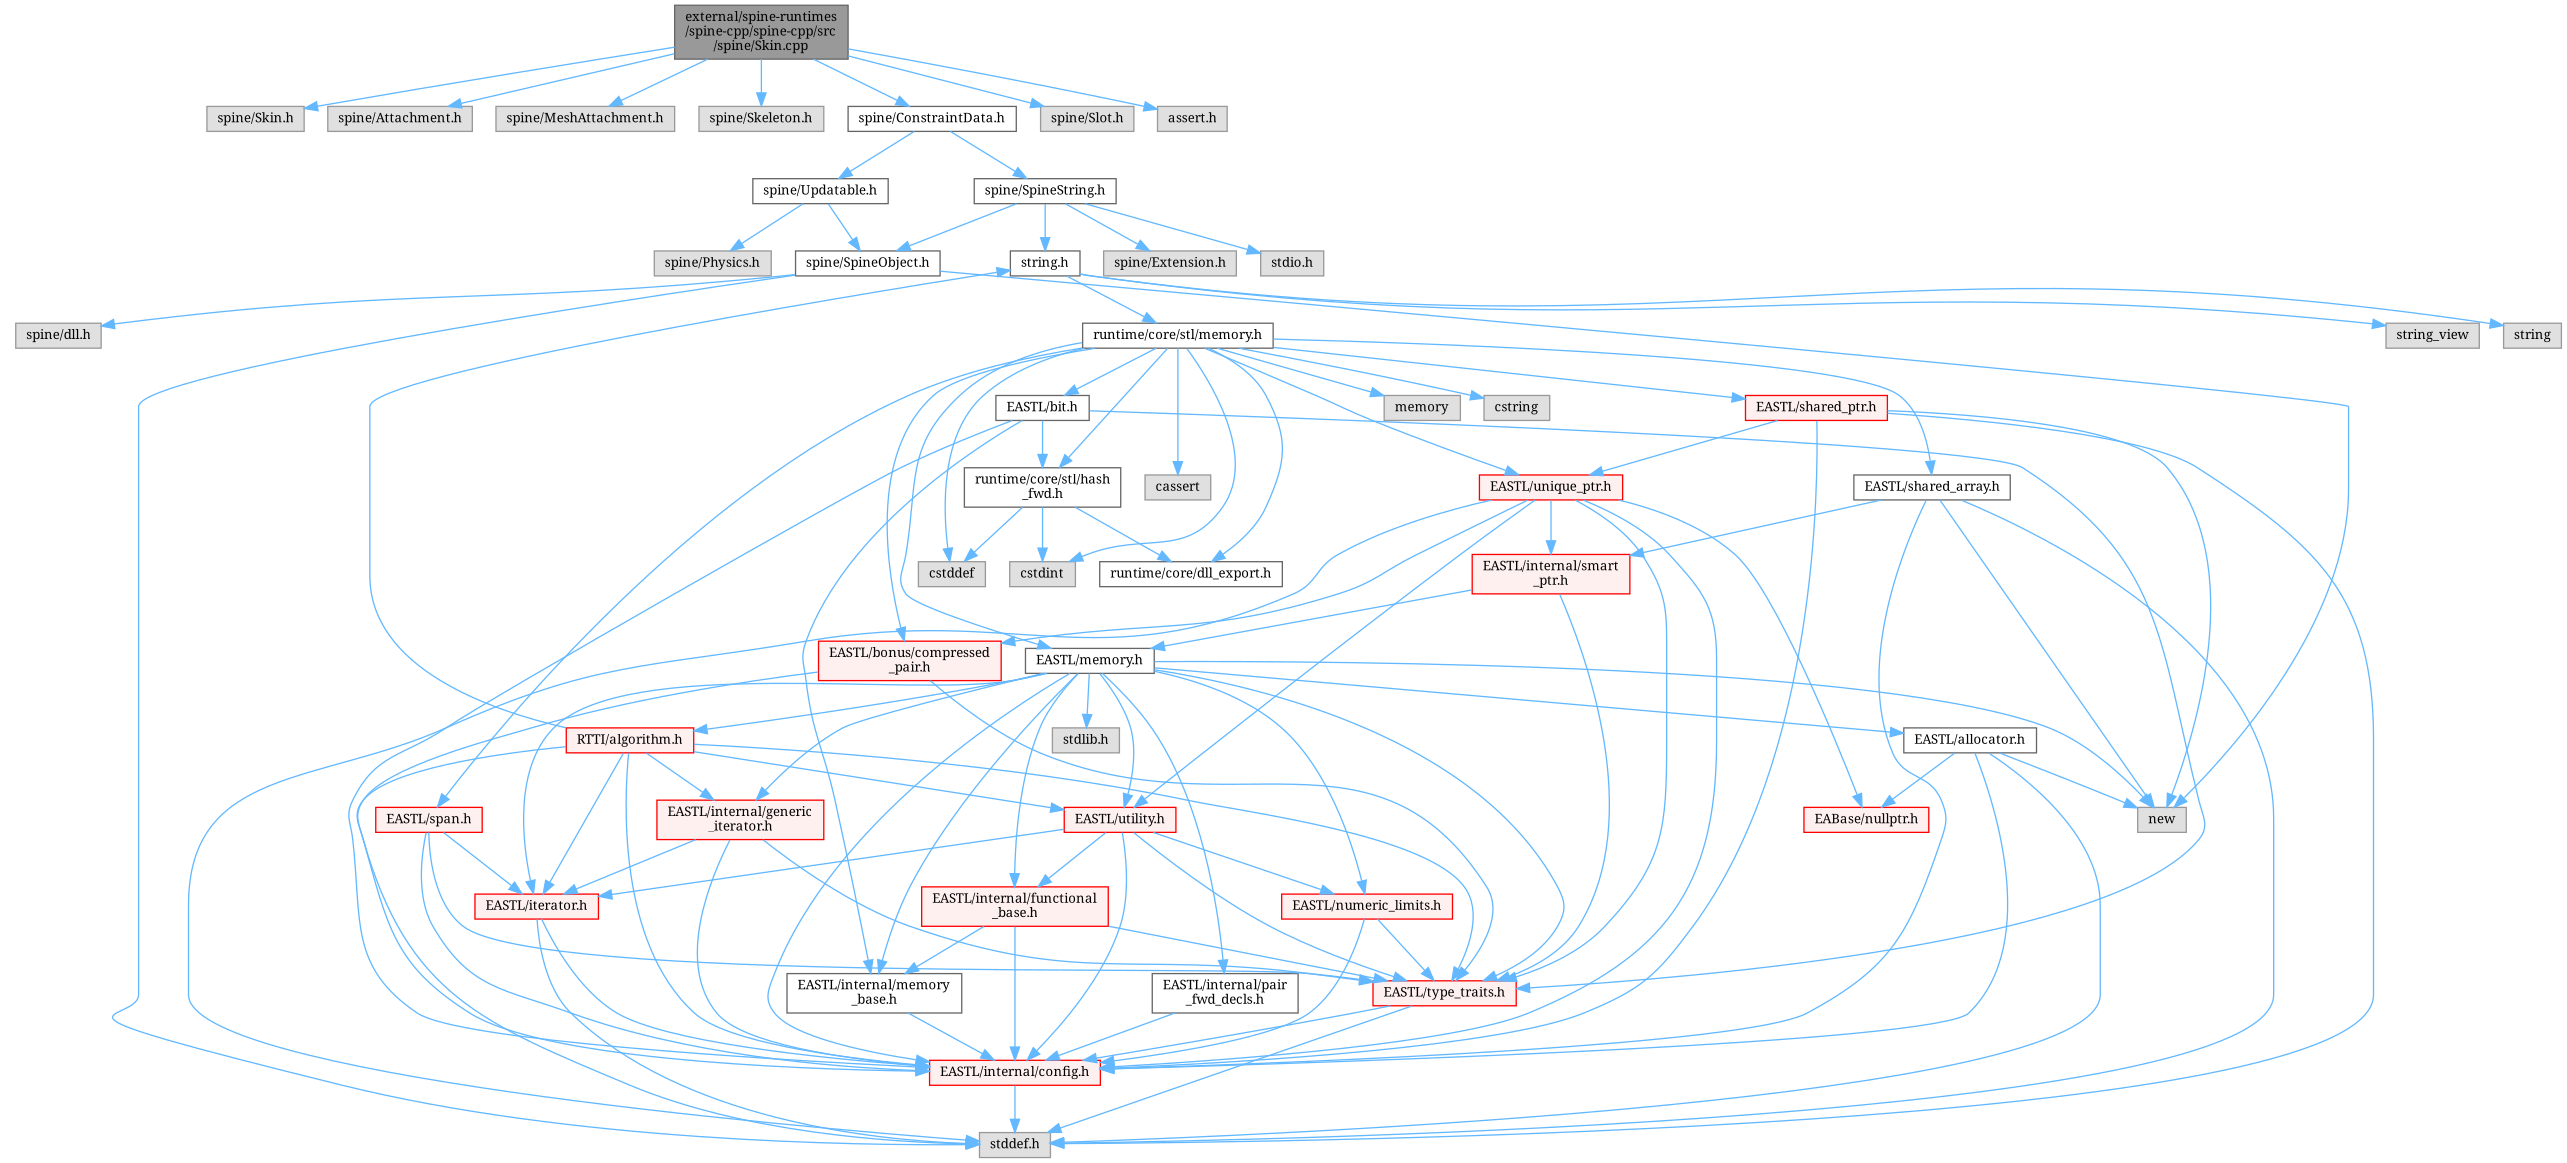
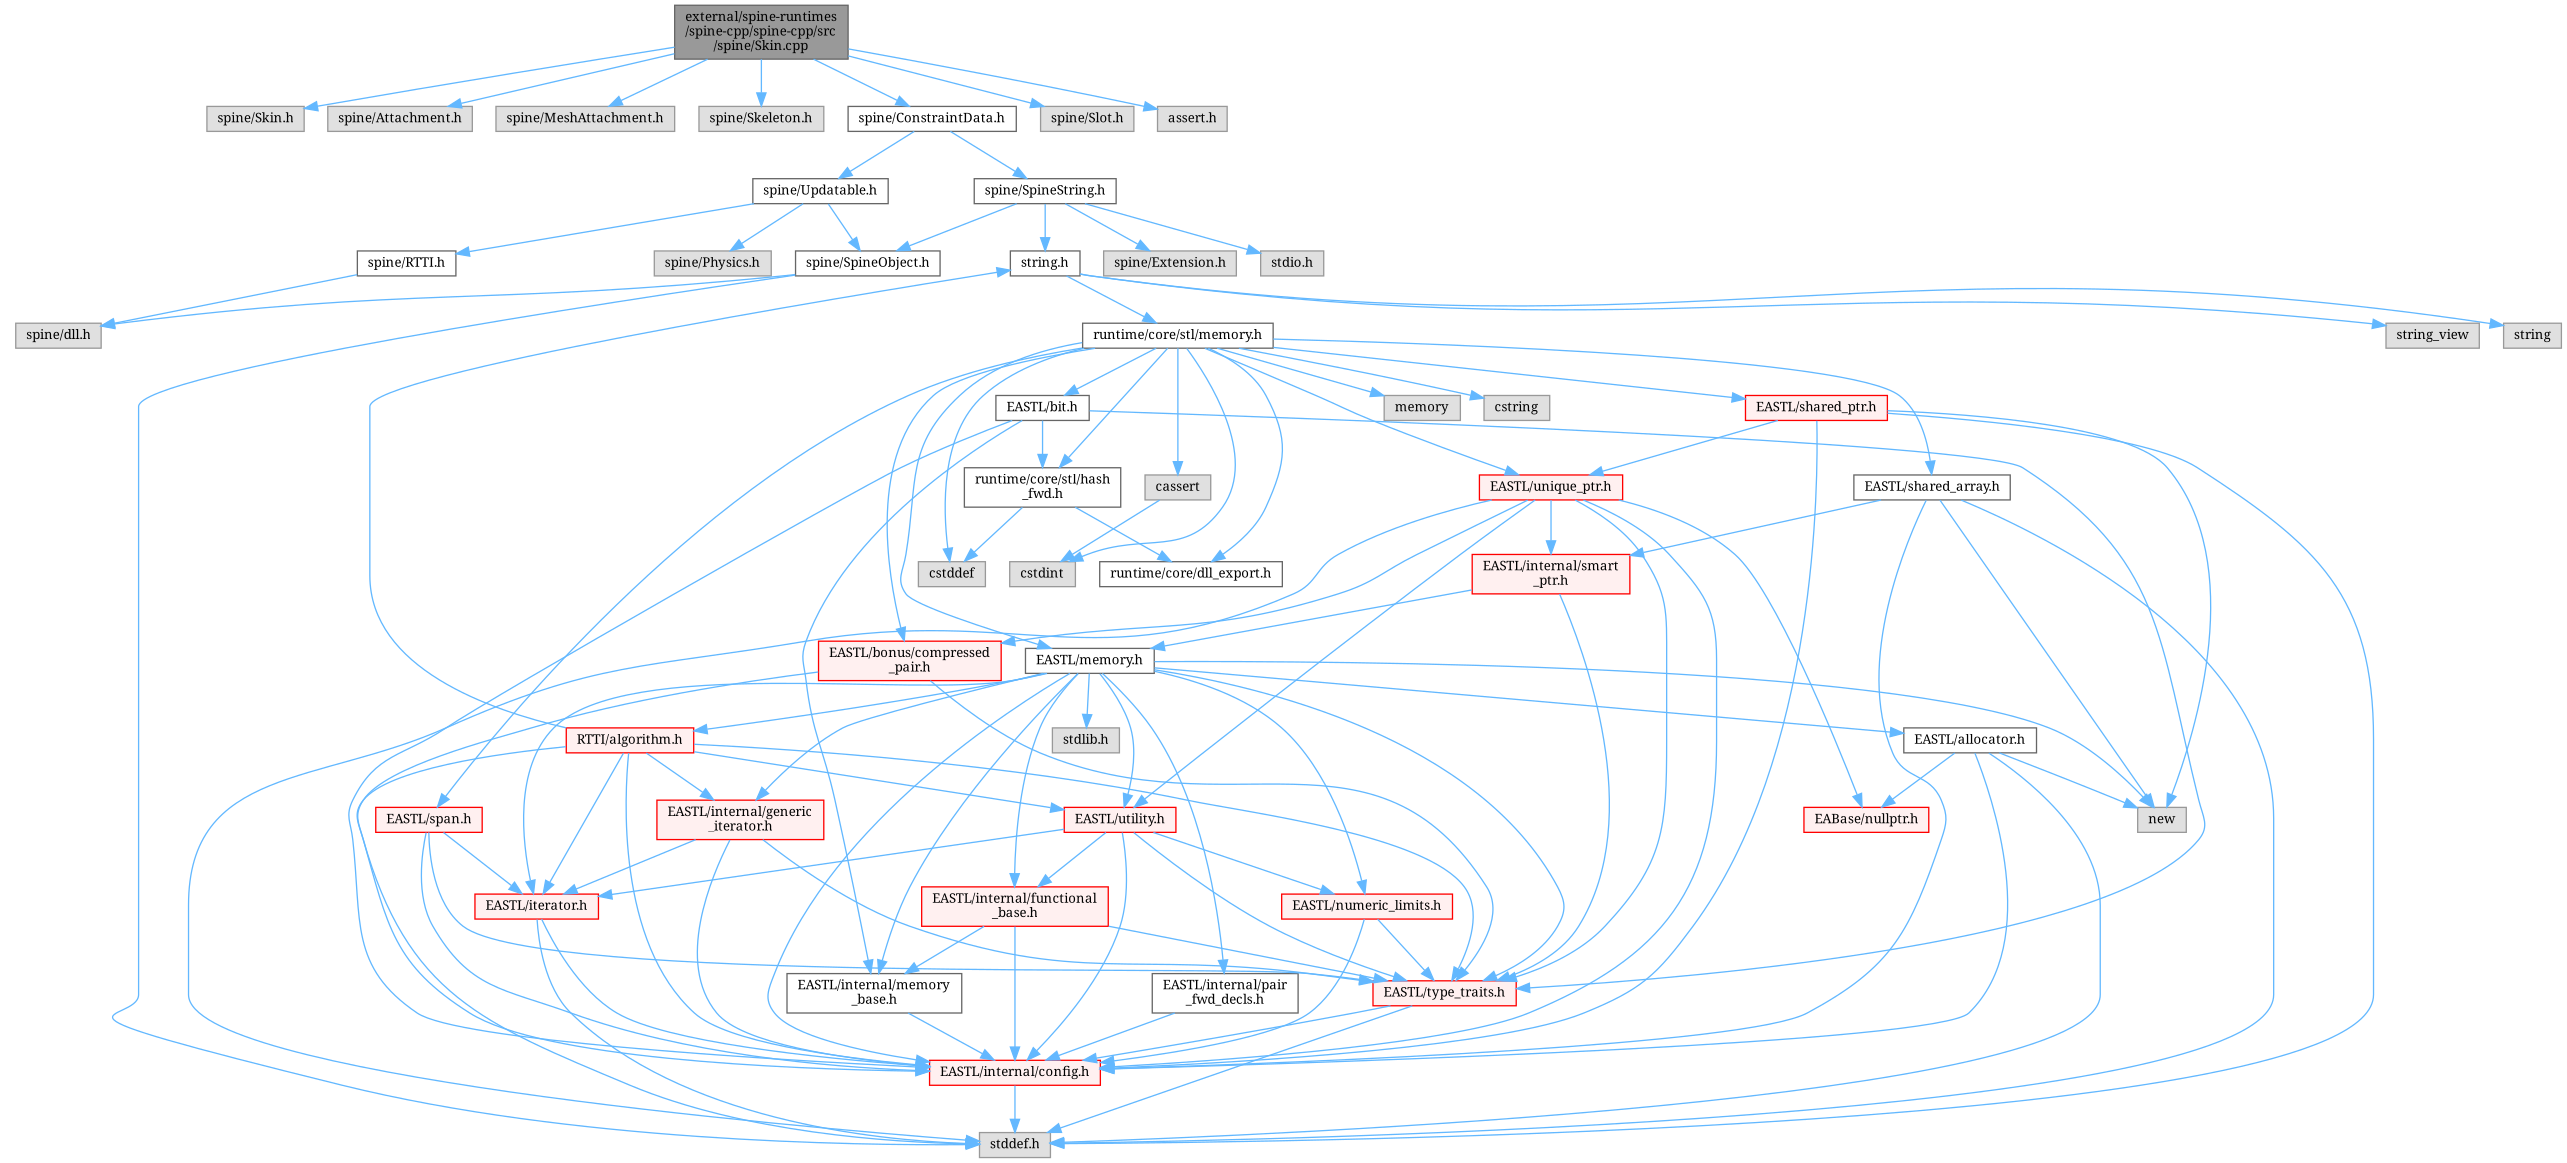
node "spine/RTTI.h": added
edge "spine/SpineObject.h" -> "new": removed
edge "runtime/core/stl/hash _fwd.h" -> "cstdint": now "cassert" -> "cstdint"
